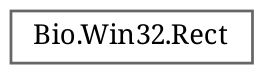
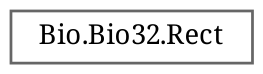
node "Bio.Win32.Rect": label "Bio.Win32.Rect" -> "Bio.Bio32.Rect"
